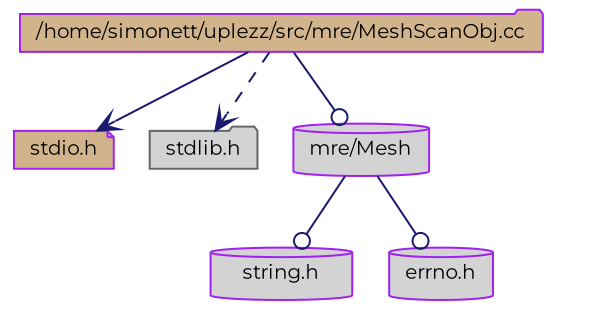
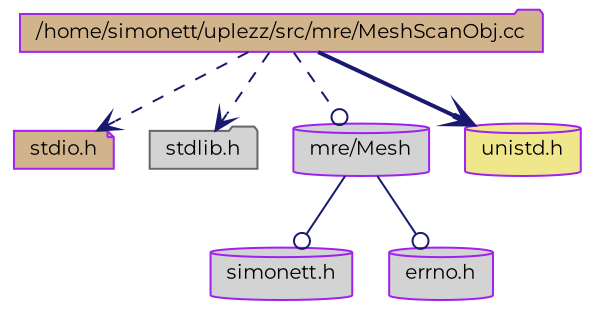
edge "/home/simonett/uplezz/src/mre/MeshScanObj.cc" -> "mre/Mesh": style solid -> dashed
edge "/home/simonett/uplezz/src/mre/MeshScanObj.cc" -> "stdio.h": style solid -> dashed
node "unistd.h": added
node "string.h": label "string.h" -> "simonett.h"
